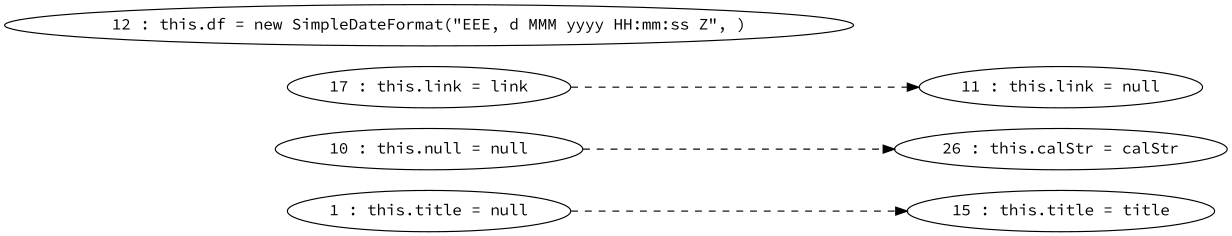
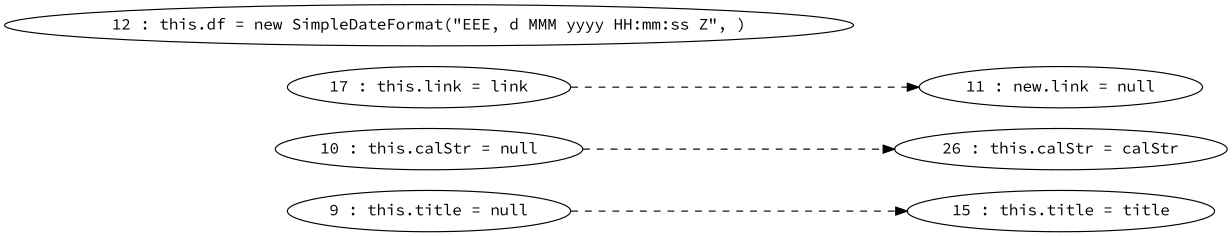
node "11 : this.link = null": label "11 : this.link = null" -> "11 : new.link = null"
node "10 : this.null = null": label "10 : this.null = null" -> "10 : this.calStr = null"
node "1 : this.title = null": label "1 : this.title = null" -> "9 : this.title = null"
